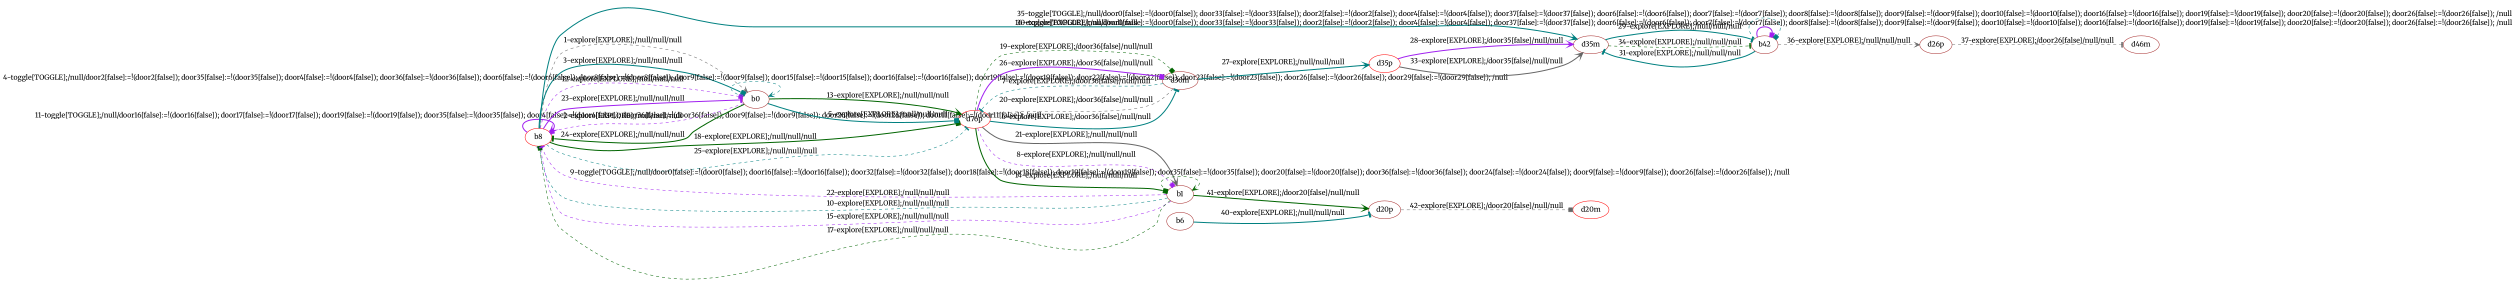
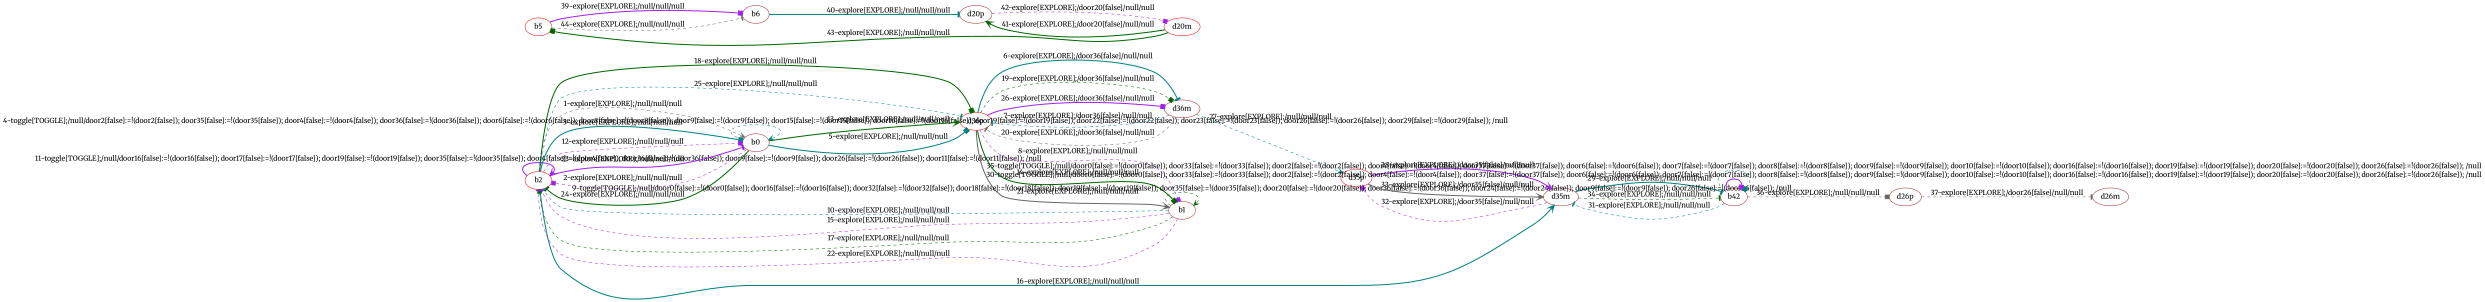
node "b5": added
edge "b42" -> "d26p": arrowhead vee -> box
node "d46m": label "d46m" -> "d26m"
edge "b42" -> "d35m": style bold -> dashed
edge "d36m" -> "d35p": style bold -> dashed
node "d76p": label "d76p" -> "d36p"
node "b8": label "b8" -> "b2"
edge "b1" -> "d20p": now "d20m" -> "d20p"
edge "d20p" -> "d20m": color gray40 -> purple
edge "d35m" -> "d35p": added, label "32-explore[EXPLORE];/door35[false]/null/null"
